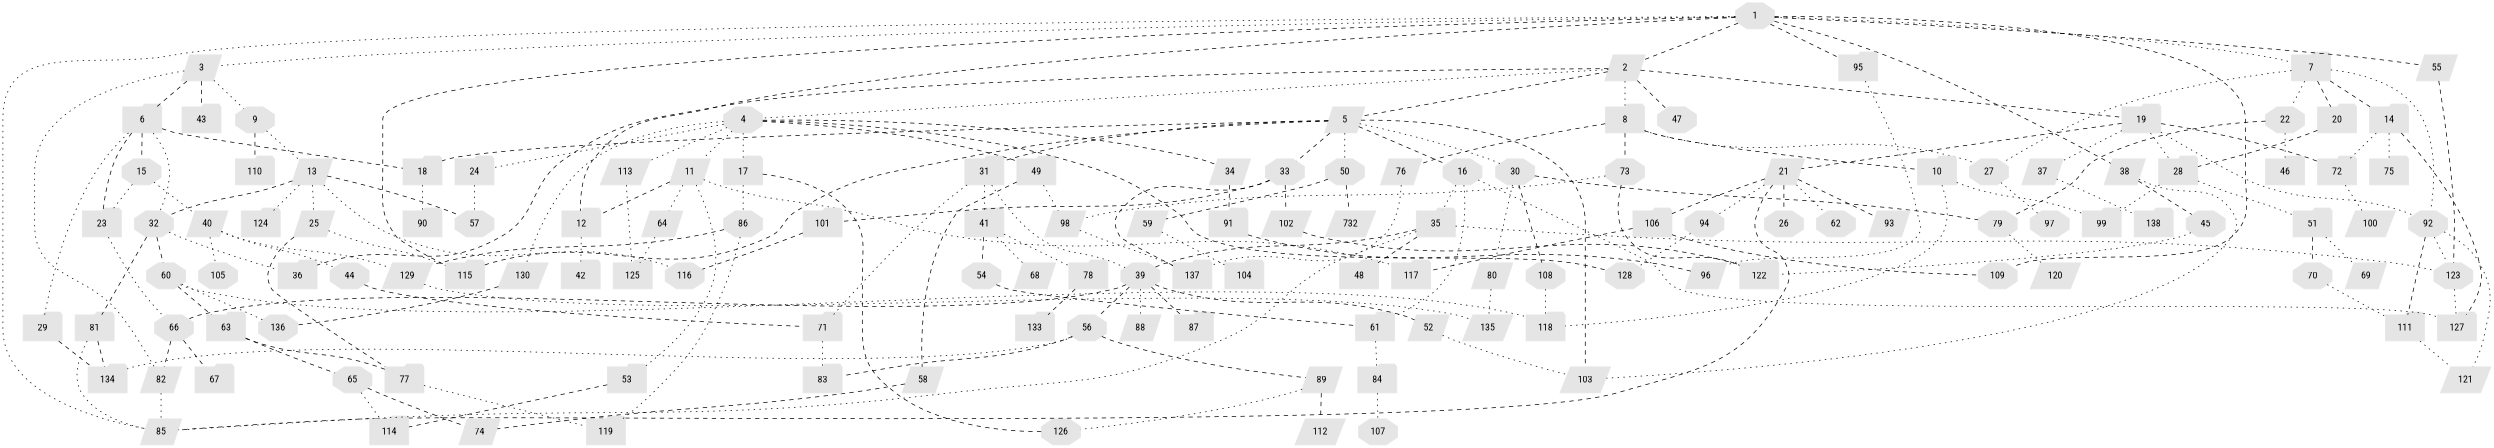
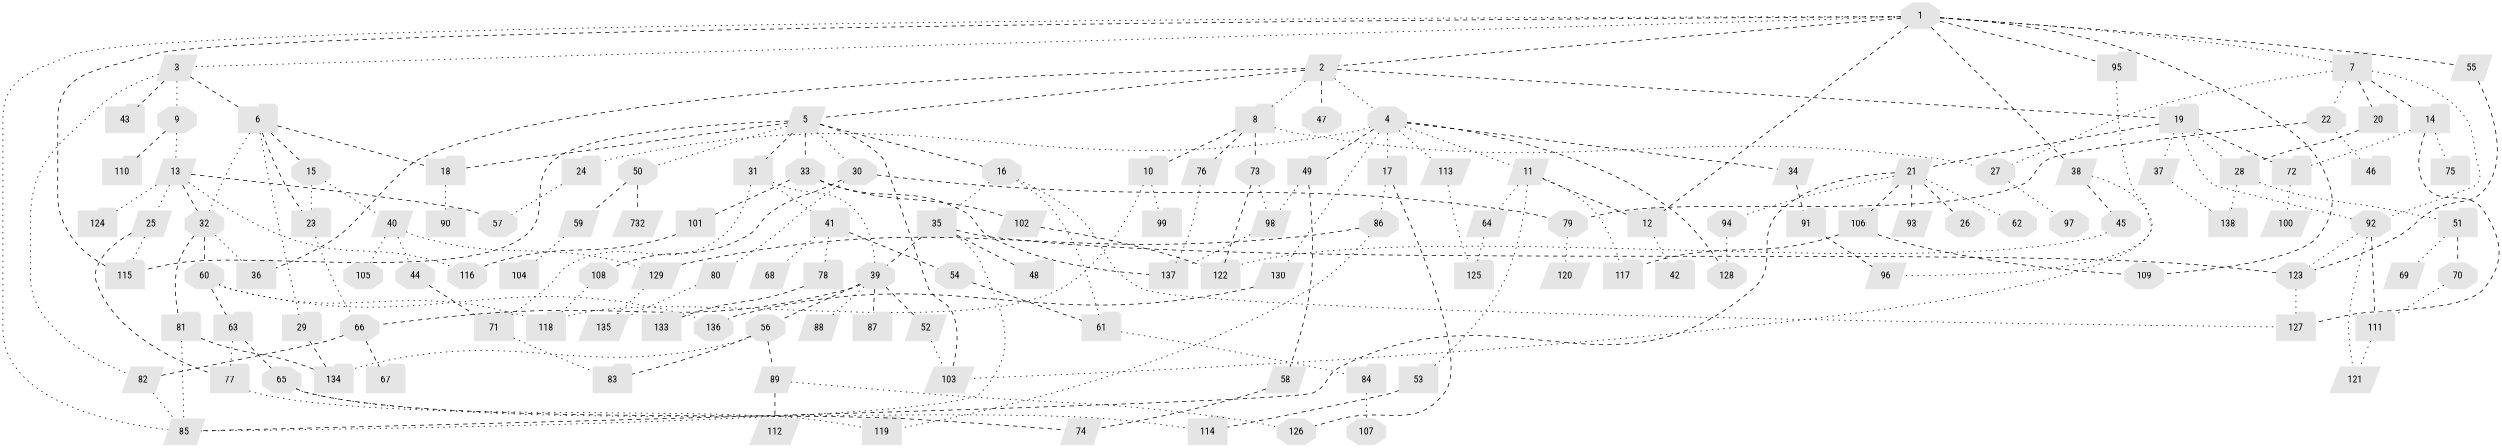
edge "28" -- "99": now "28" -- "138"
edge "35" -- "123": style dotted -> dashed
edge "63" -- "77": style dashed -> dotted
